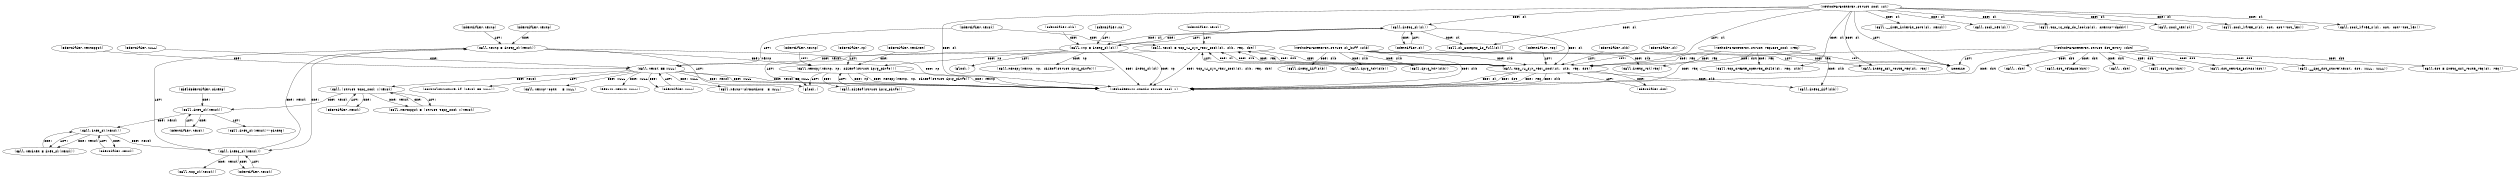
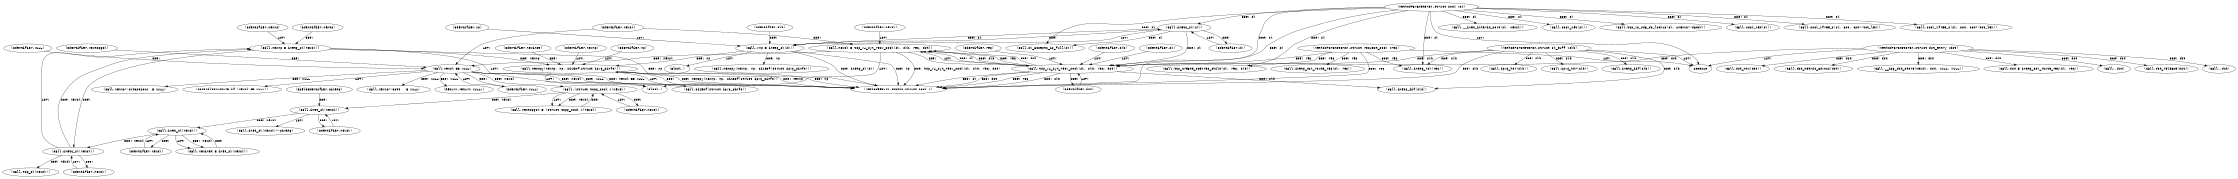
edge "(MethodParameterIn,struct sock *sk)" -> "(Call,tcp_v4_syn_recv_sock(sk, skb, req, dst))": label "AST: sk" -> "DDG: sk"
edge "(MethodParameterIn,struct sock *sk)" -> "(Call,inet6_csk_route_req(sk, req))": now "(MethodParameterIn,struct sock *sk)" -> "(Call,inet6_rsk(req))"
edge "(Call,*np = inet6_sk(sk))" -> "(Call,newsk == NULL)": now "(Call,newsk = tcp_v4_syn_recv_sock(sk, skb, req, dst))" -> "(Call,newsk == NULL)"
edge "(MethodParameterIn,struct dst_entry *dst)" -> "(MethodReturn,static struct sock *)": removed, label "DDG: dst"
